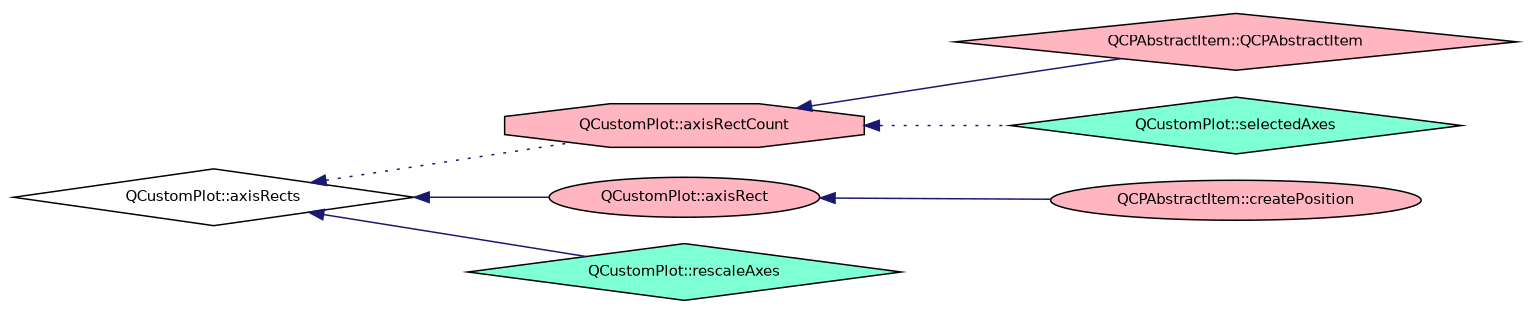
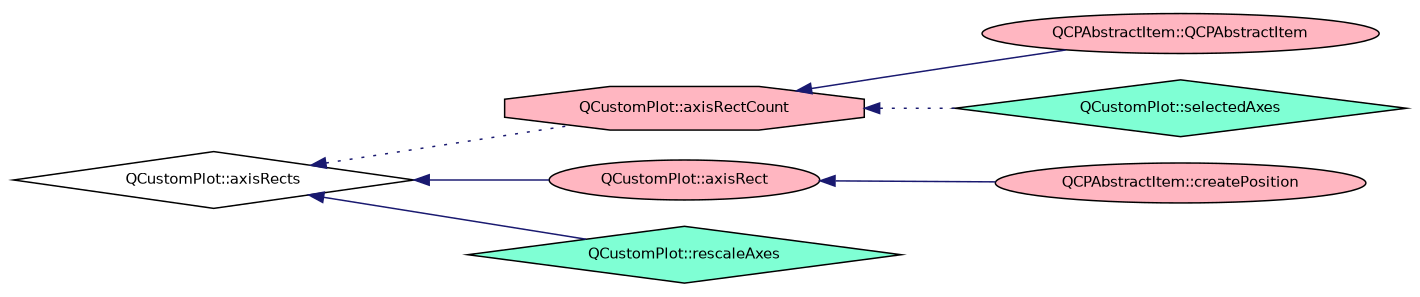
node "QCPAbstractItem::QCPAbstractItem": shape diamond -> ellipse
